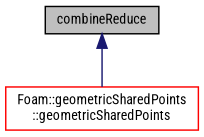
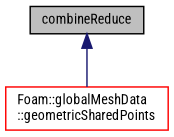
node "Foam::geometricSharedPoints ::geometricSharedPoints": label "Foam::geometricSharedPoints ::geometricSharedPoints" -> "Foam::globalMeshData ::geometricSharedPoints"
